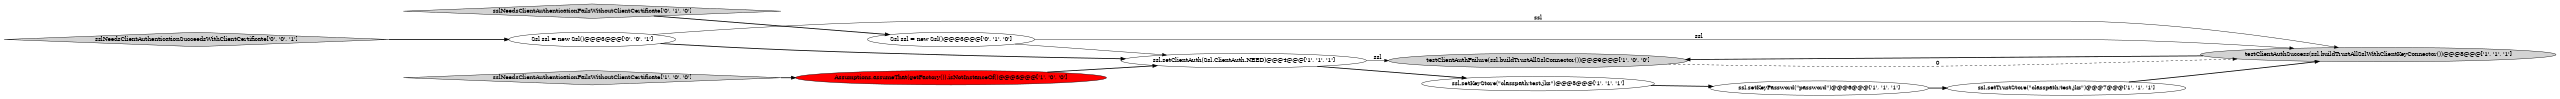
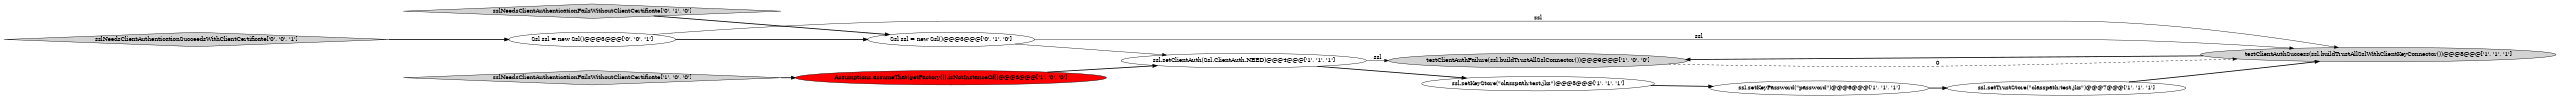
edge "Ssl ssl = new Ssl()@@@3@@@['0', '0', '1']" -> "ssl.setClientAuth(Ssl.ClientAuth.NEED)@@@4@@@['1', '1', '1']": now "Ssl ssl = new Ssl()@@@3@@@['0', '0', '1']" -> "Ssl ssl = new Ssl()@@@3@@@['0', '1', '0']"
